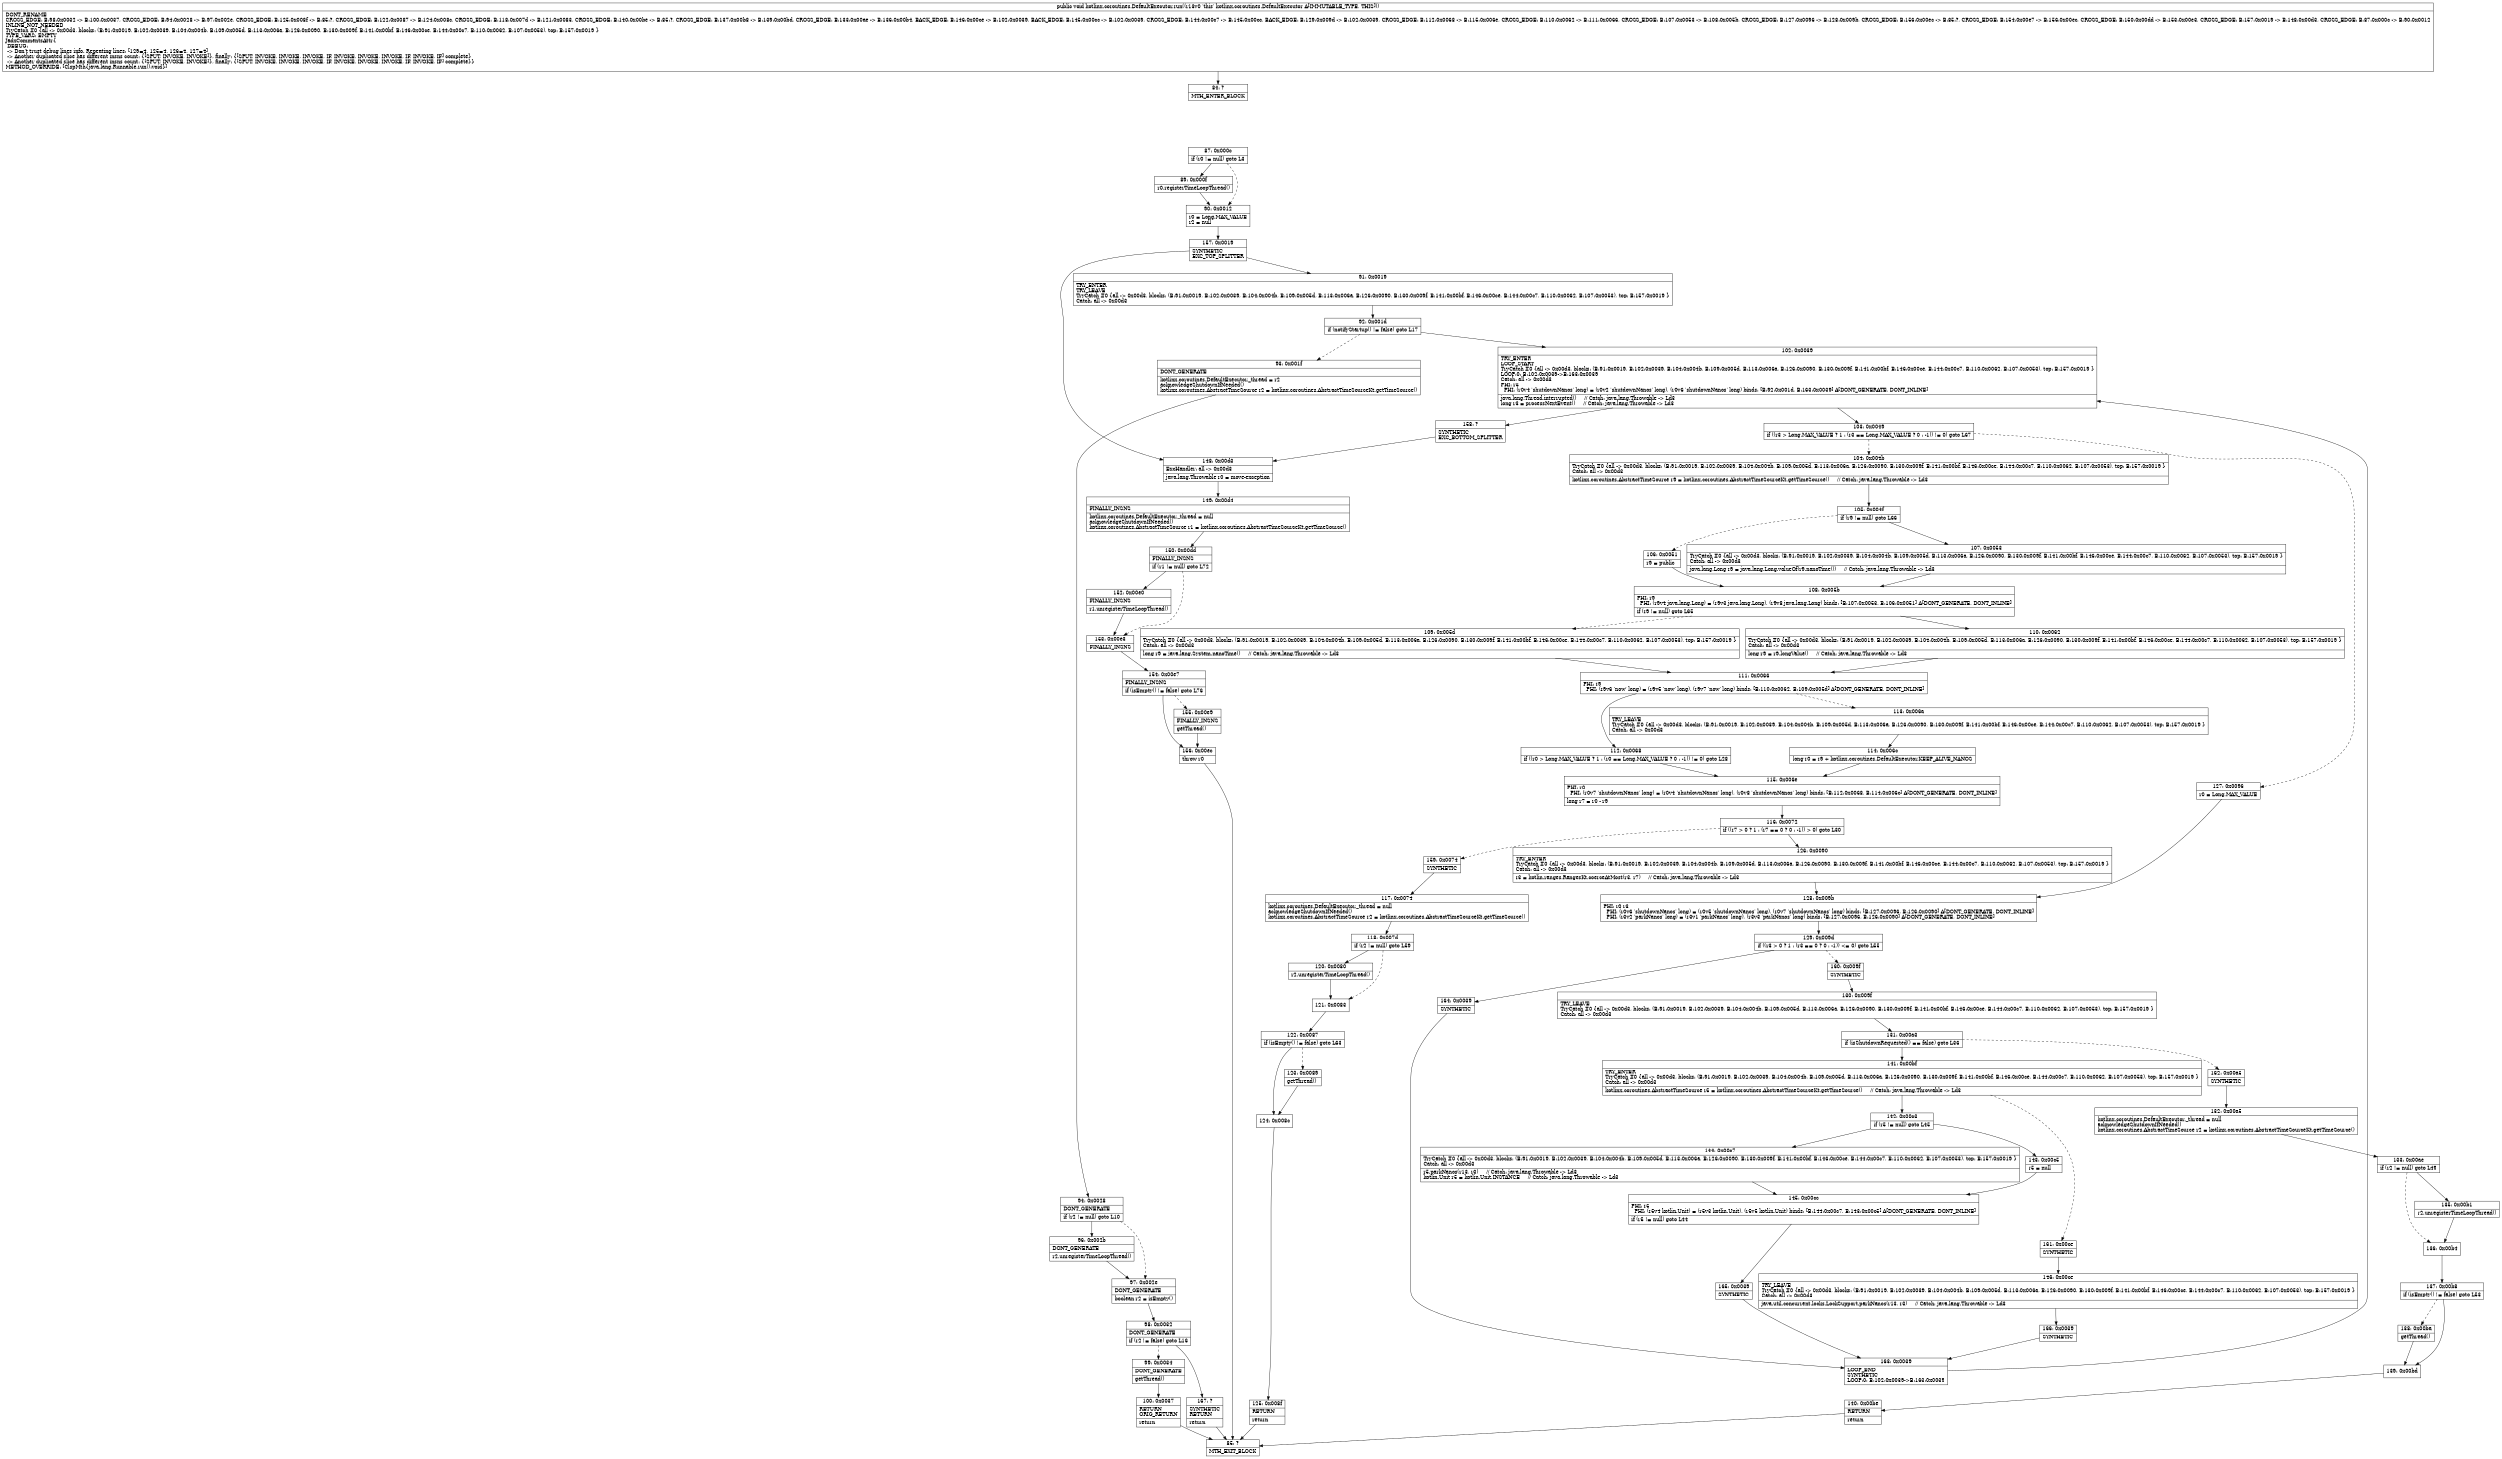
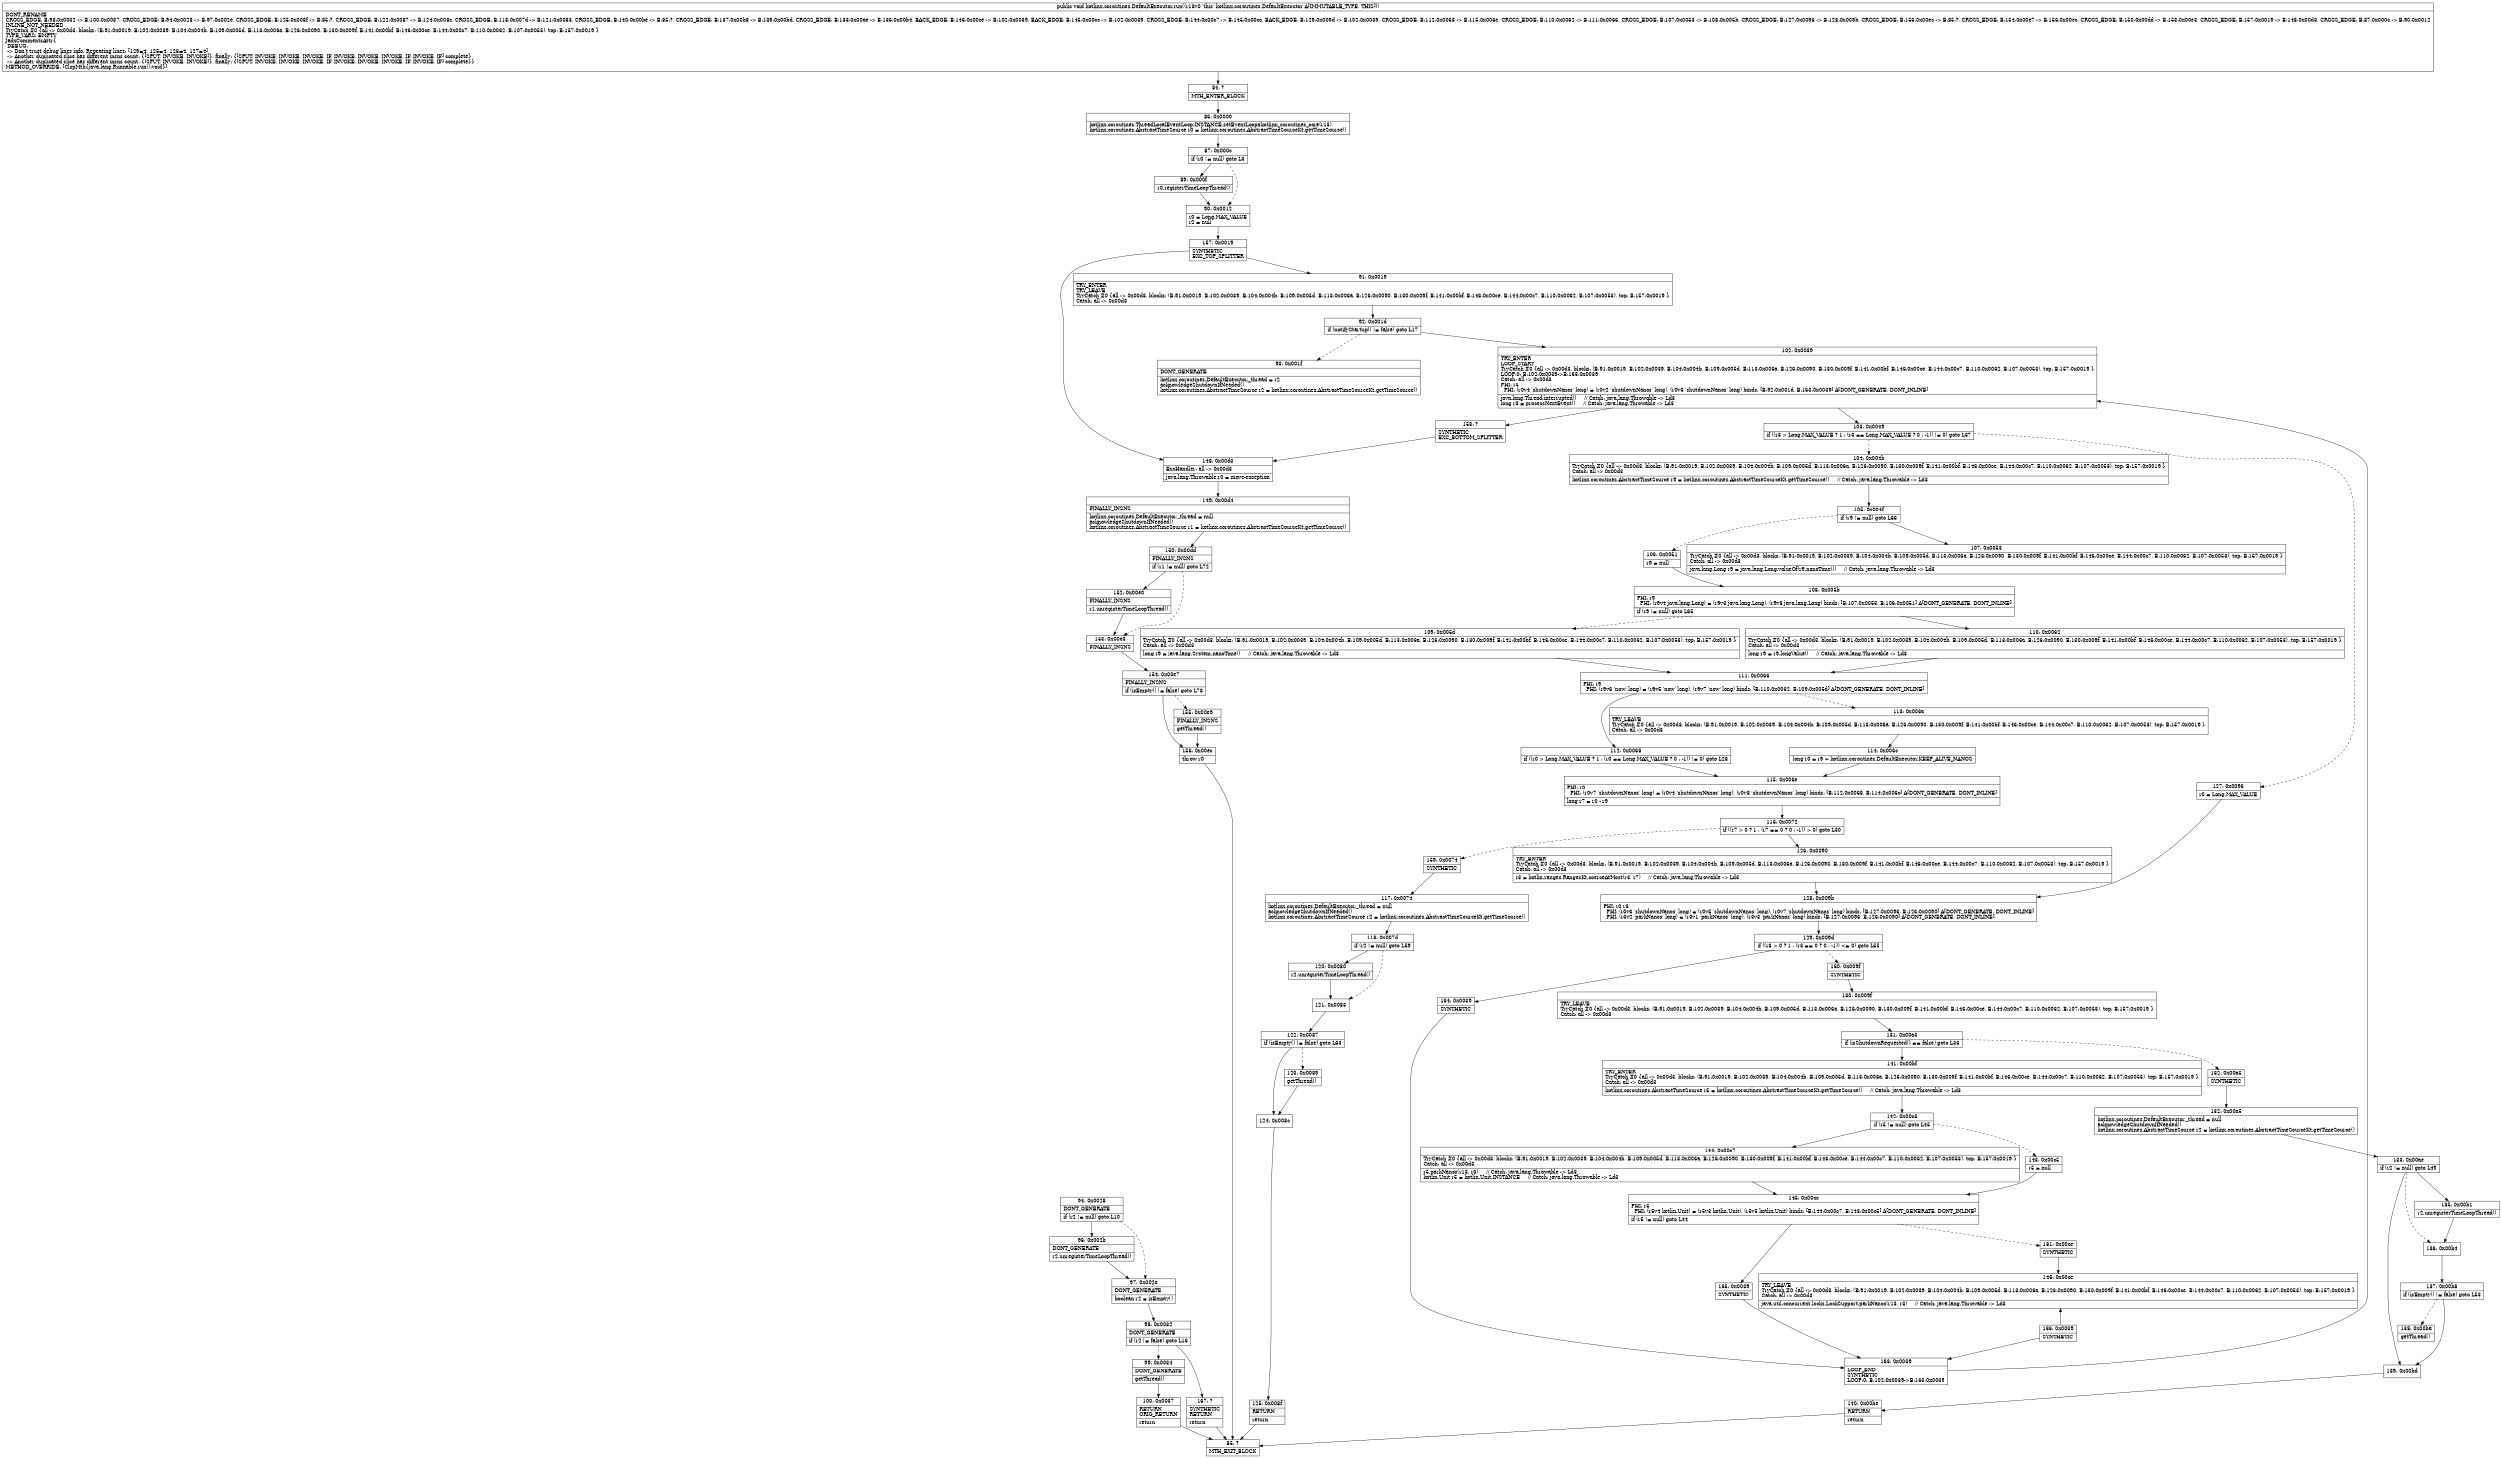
node "86: 0x0000": added
node "106: 0x0051": text "r9 = public" -> "r9 = null"
edge "107: 0x0053" -> "108: 0x005b": removed
edge "93: 0x001f" -> "94: 0x0028": removed
edge "142: 0x00c3" -> "143: 0x00c5": style solid -> dashed
edge "141: 0x00bf" -> "161: 0x00ce": now "145: 0x00cc" -> "161: 0x00ce"
edge "146: 0x00ce" -> "166: 0x0039": reversed
edge "138: 0x00ba" -> "139: 0x00bd": now "133: 0x00ae" -> "139: 0x00bd"
